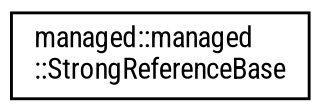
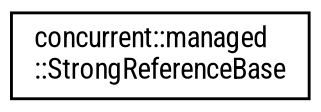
node "managed::managed ::StrongReferenceBase": label "managed::managed ::StrongReferenceBase" -> "concurrent::managed ::StrongReferenceBase"
